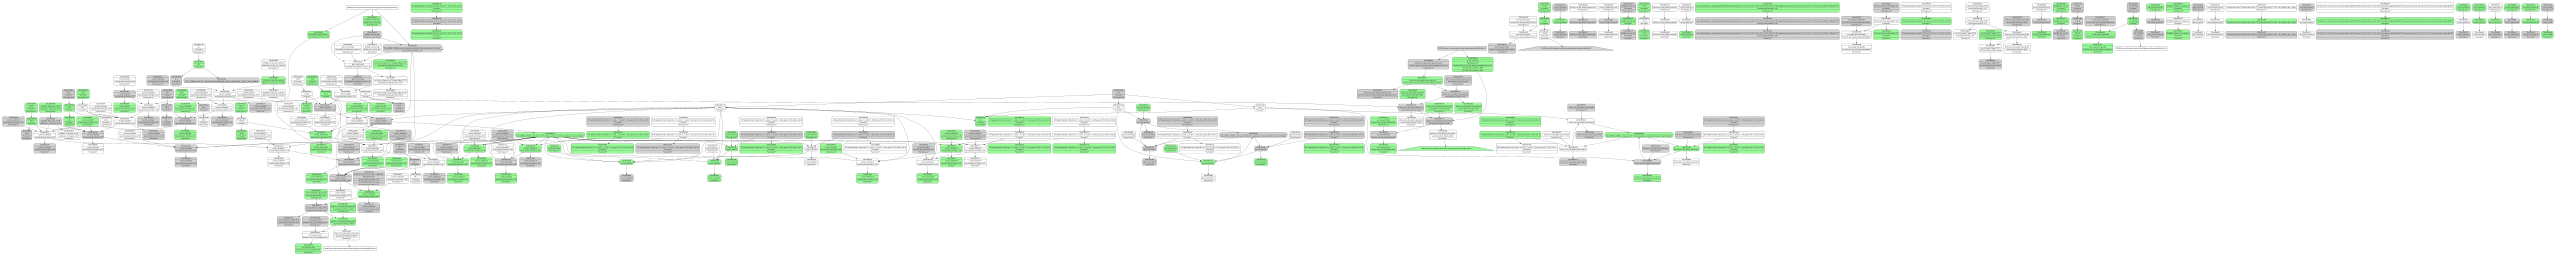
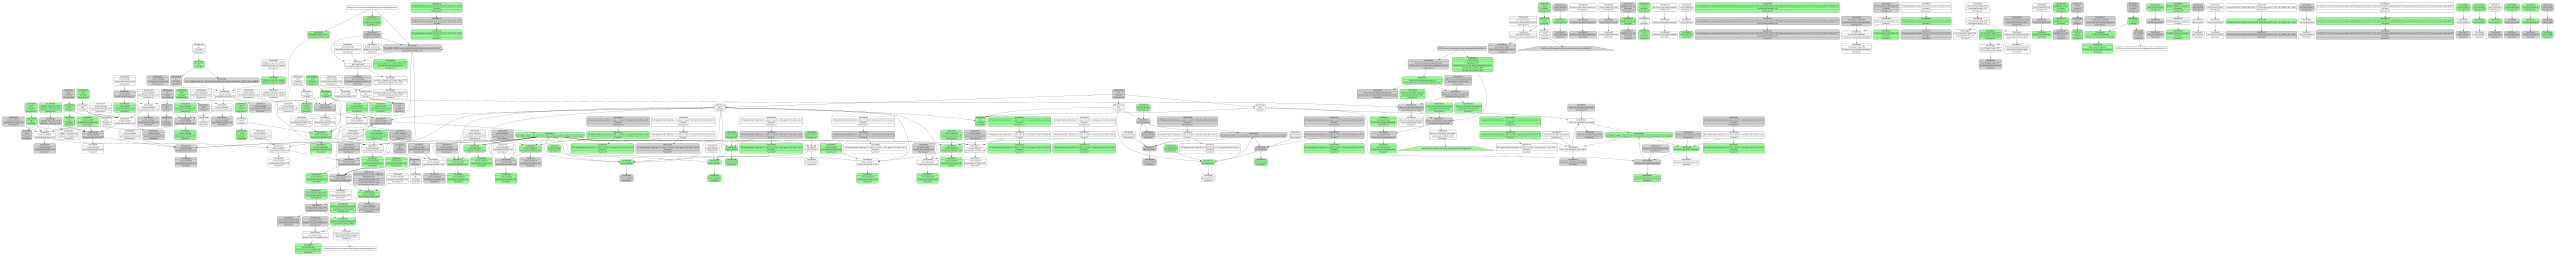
node "CE0x508c550": text "avc_global_perm:auditdata" -> "avc_has_perm:auditdata"
